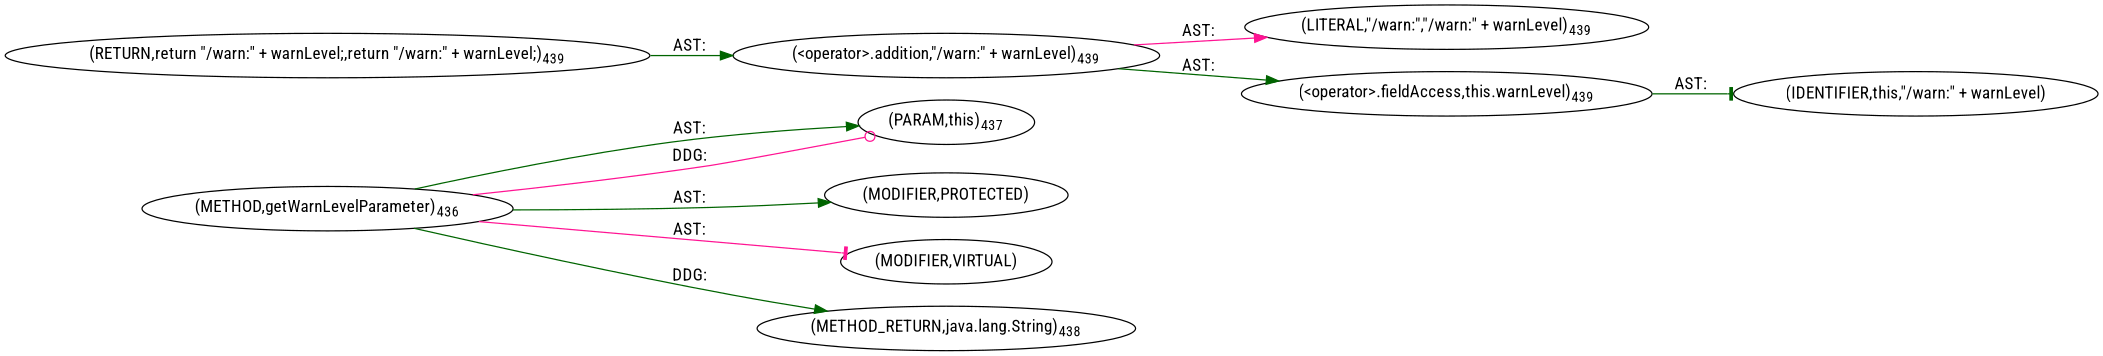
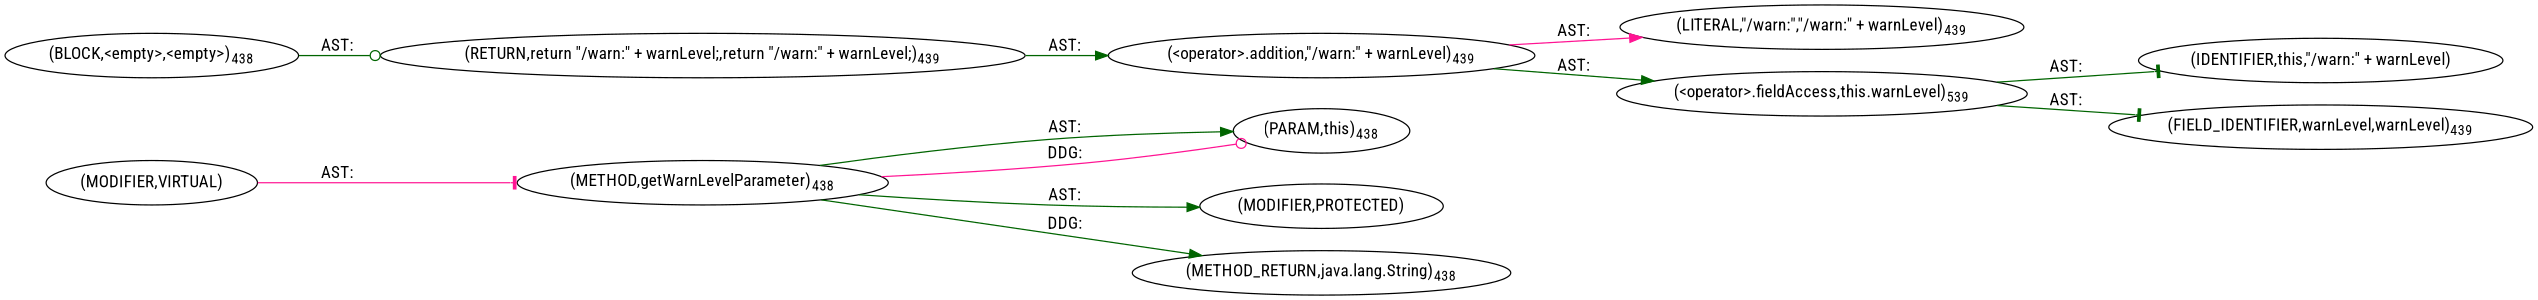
node "(BLOCK,<empty>,<empty>)": added
node "(<operator>.fieldAccess,this.warnLevel)": text "439" -> "539"
node "(PARAM,this)": text "437" -> "438"
node "(FIELD_IDENTIFIER,warnLevel,warnLevel)": added
node "(METHOD,getWarnLevelParameter)": text "436" -> "438"
edge "(METHOD,getWarnLevelParameter)" -> "(MODIFIER,VIRTUAL)": reversed
